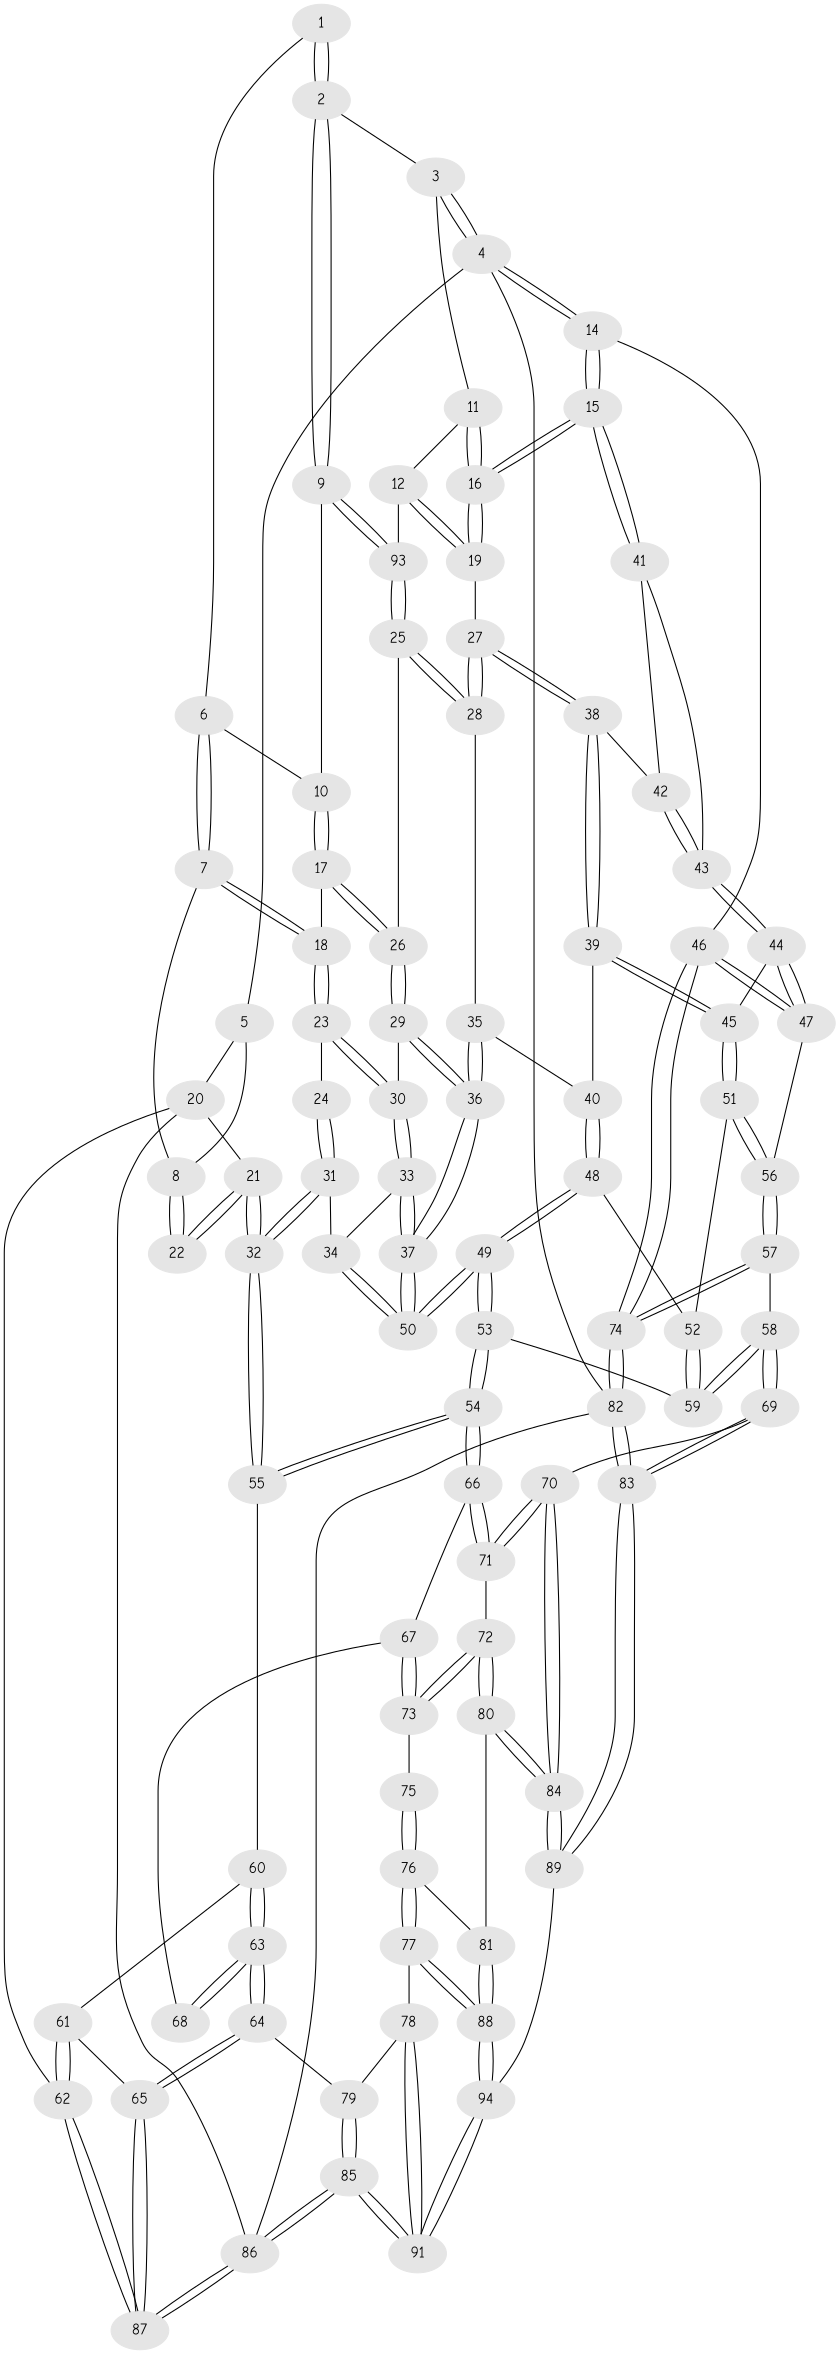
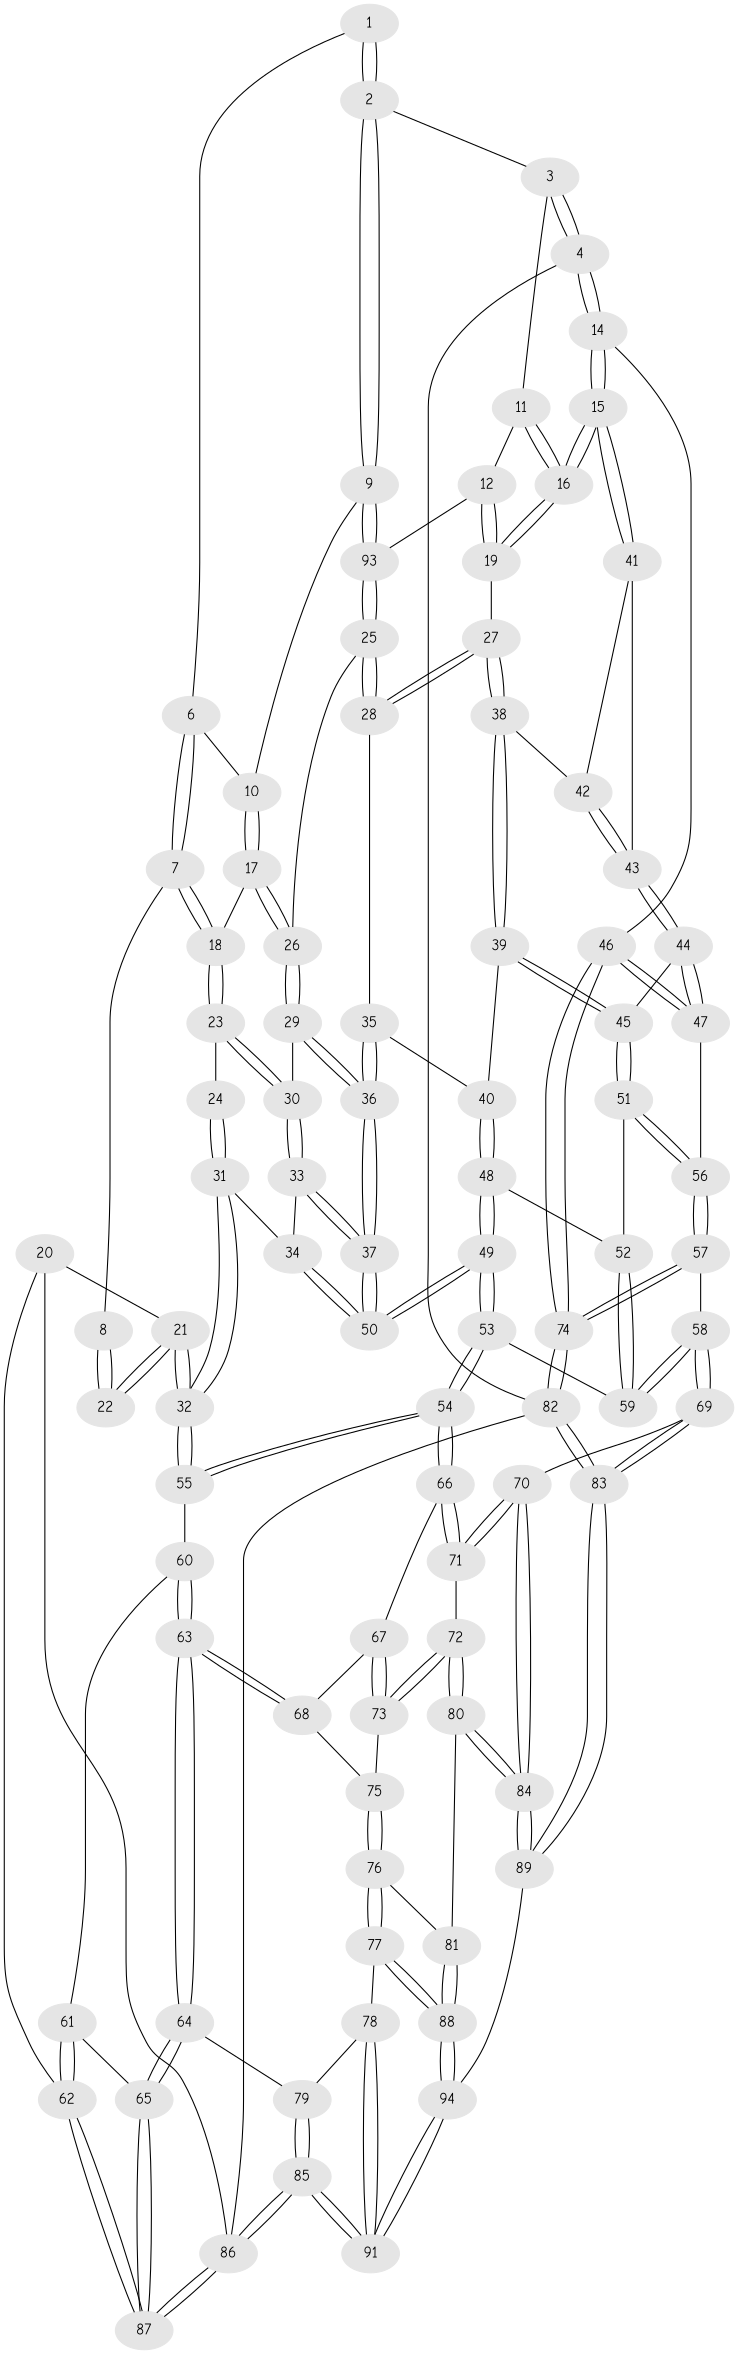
node "5": removed
edge "68" -- "75": added
